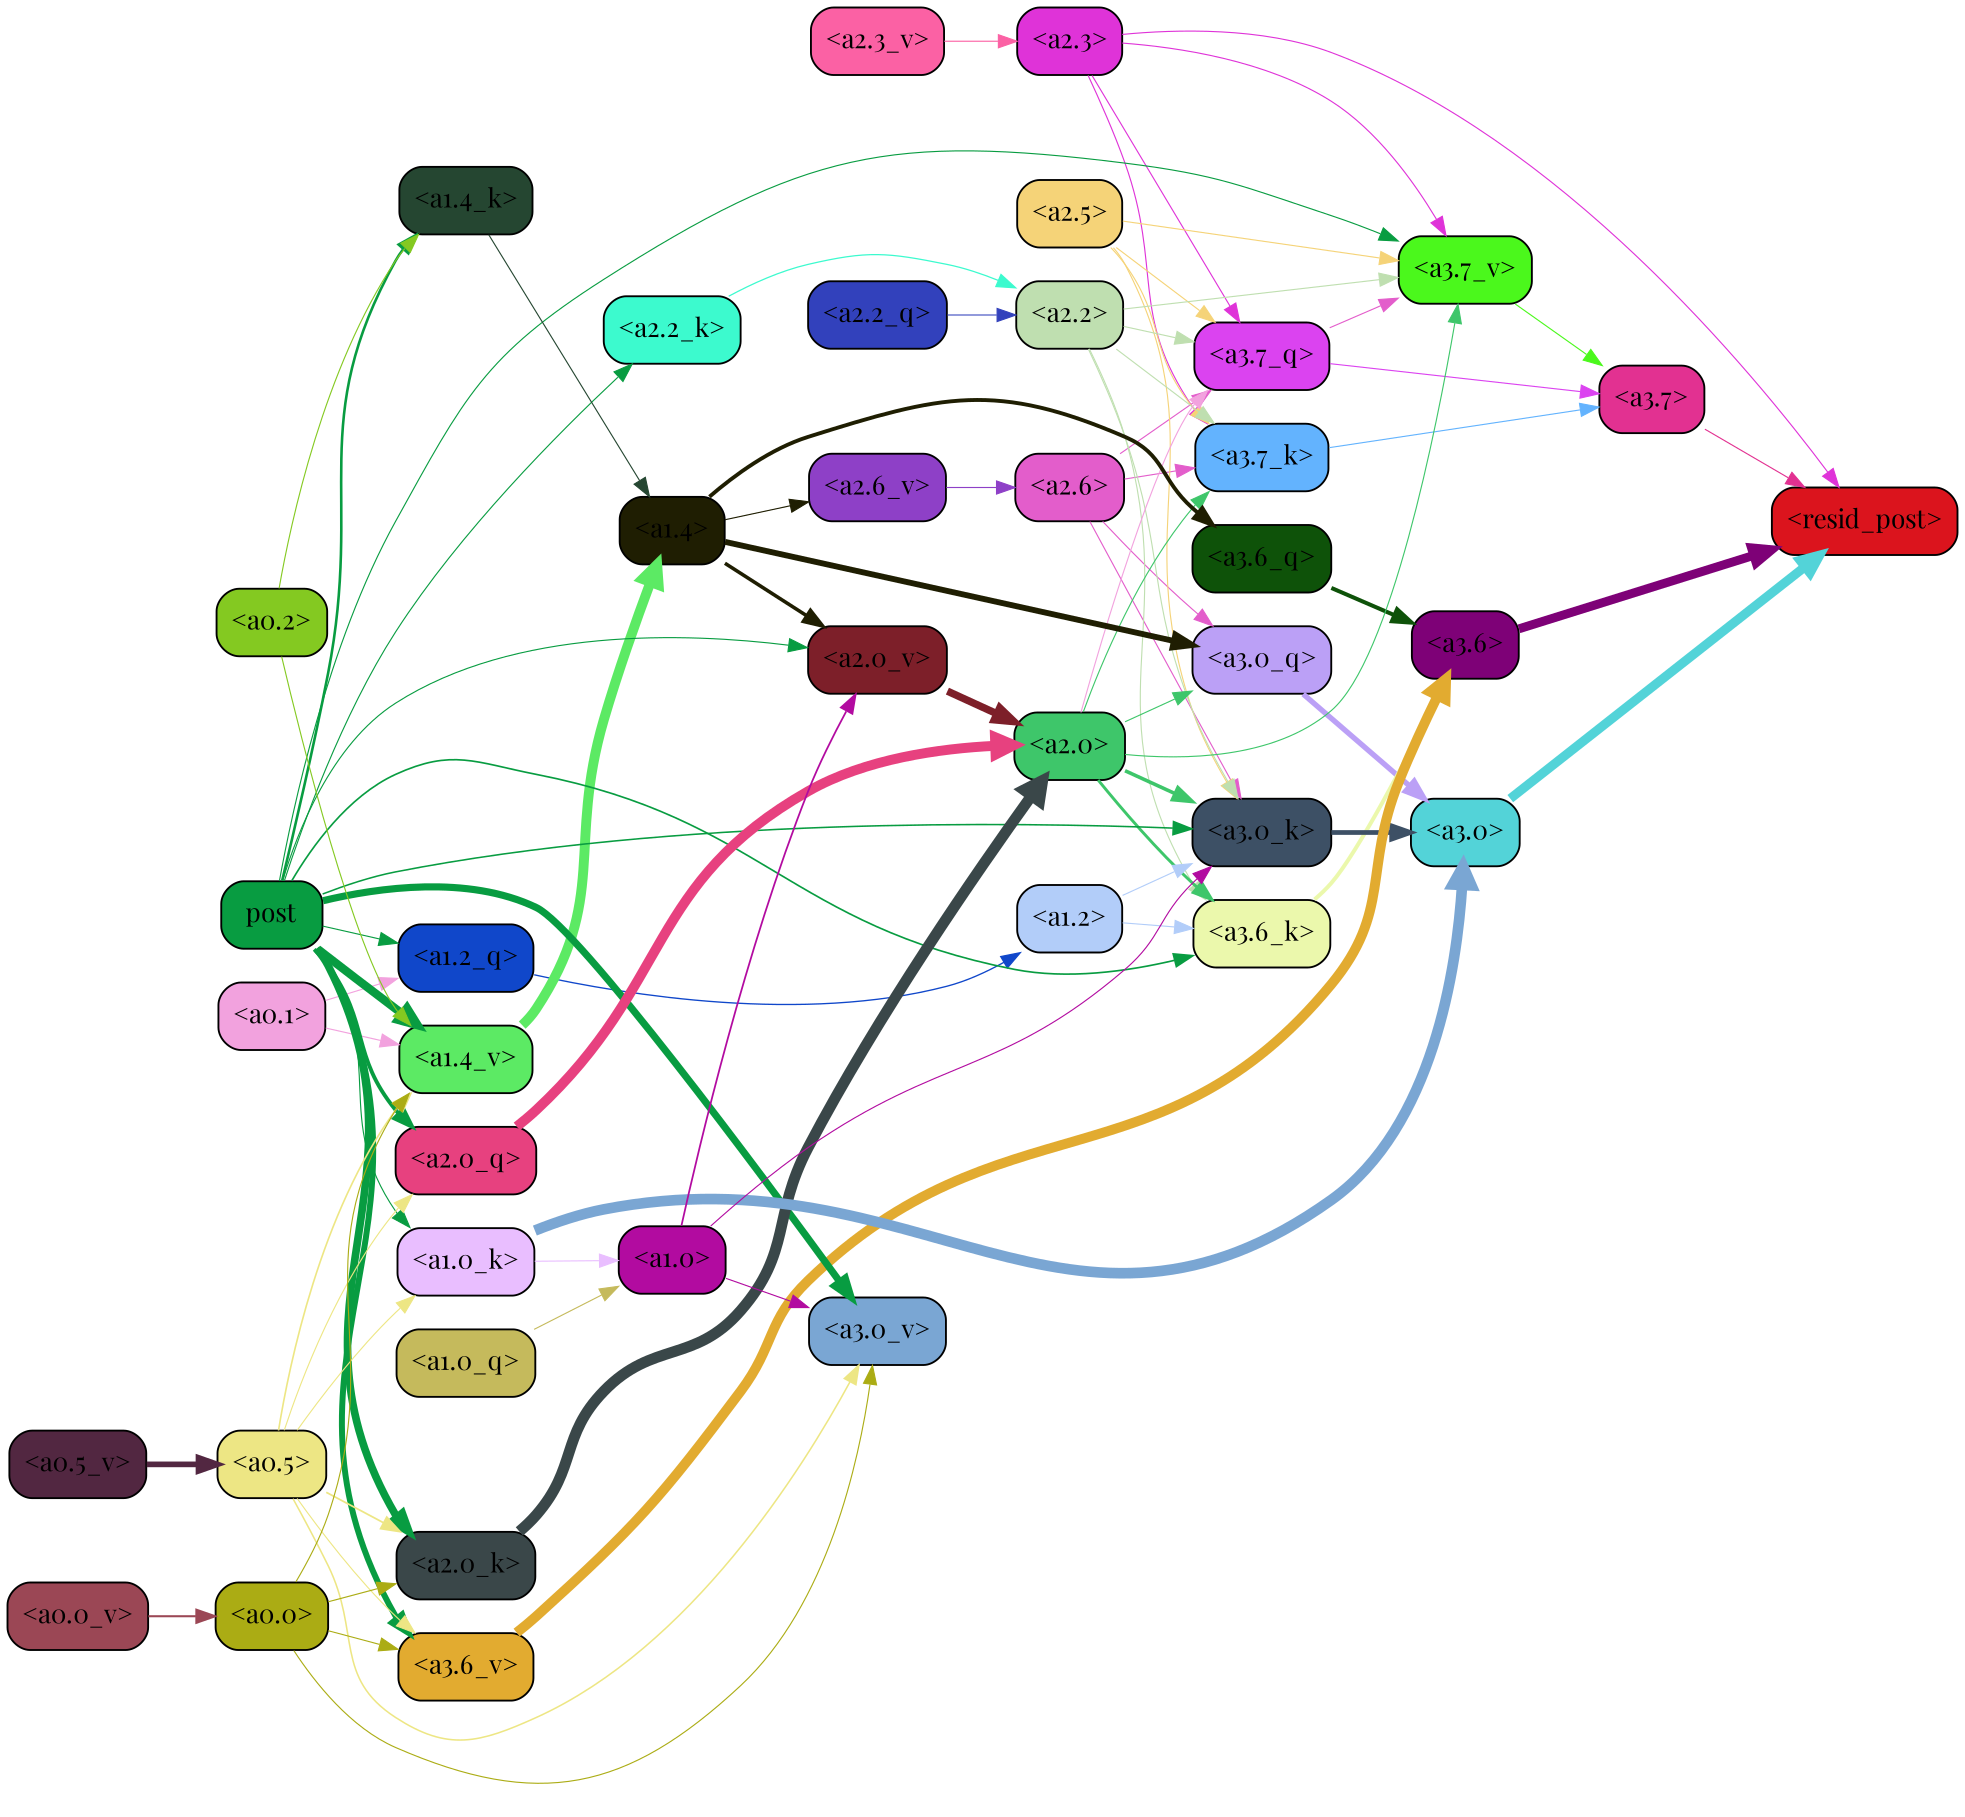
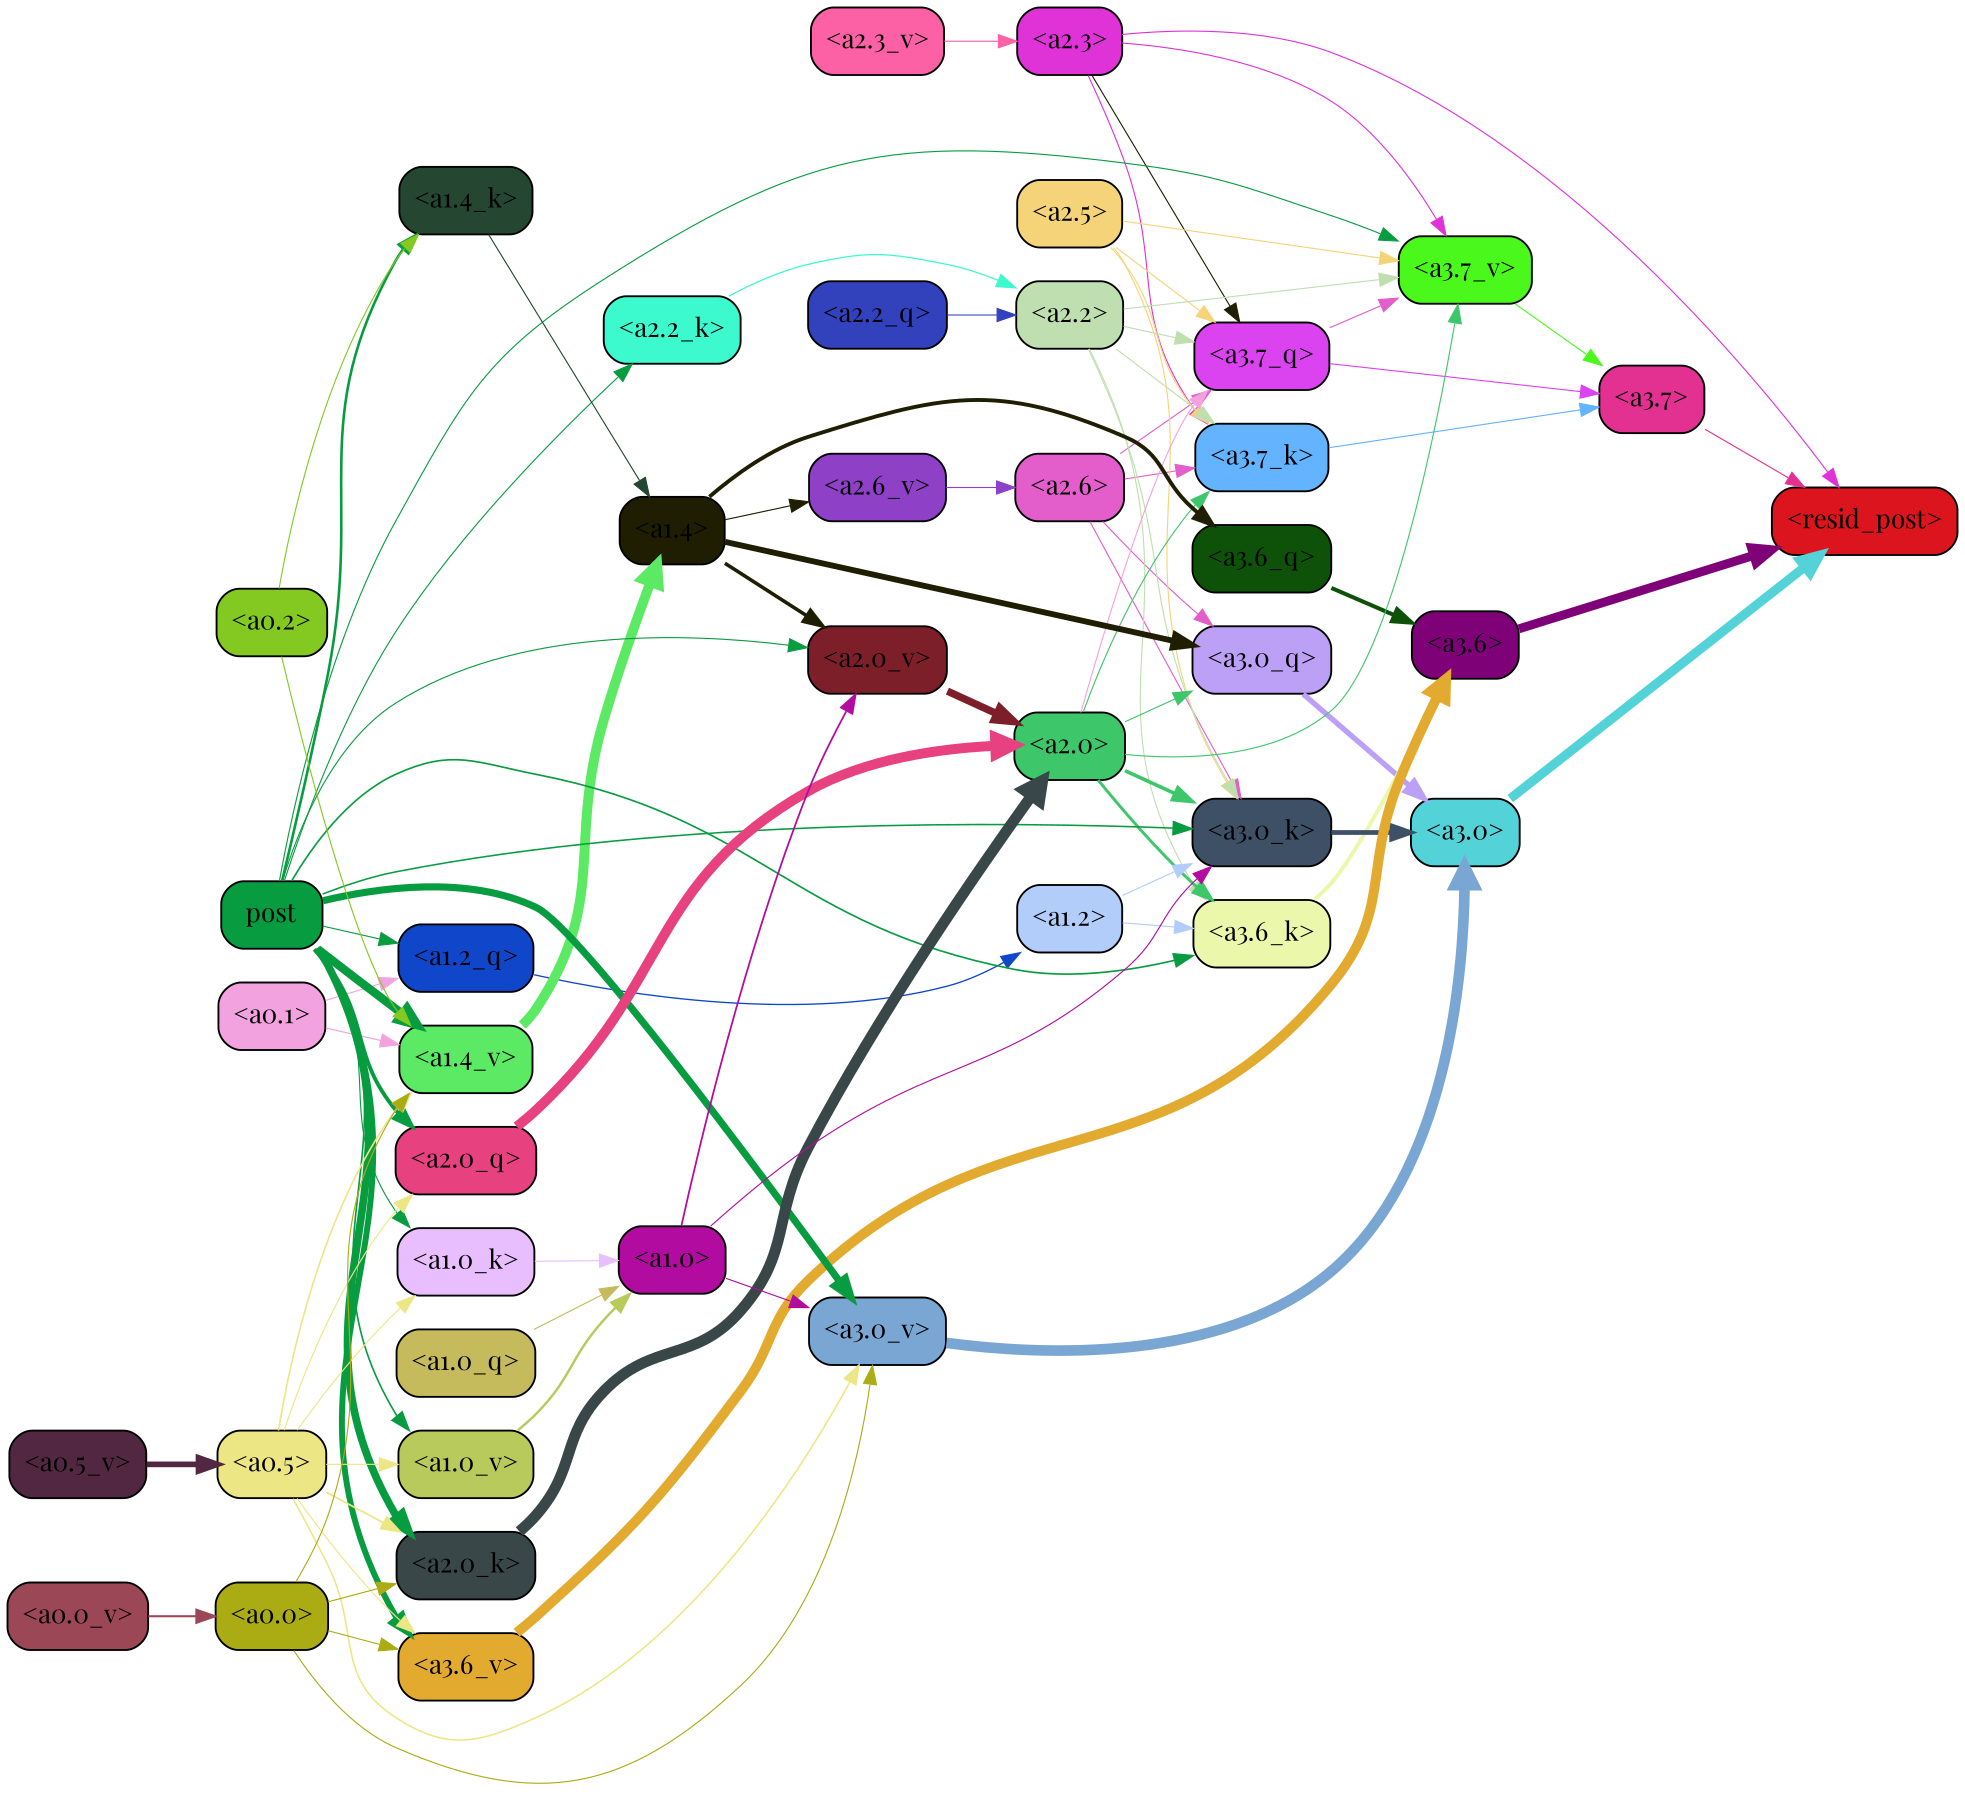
edge "<a2.3>" -> "<a3.7_q>": color #df33d8 -> #1f1e02
edge "<a1.0_k>" -> "<a3.0>": now "<a3.0_v>" -> "<a3.0>"
node "<a1.0_v>": added
